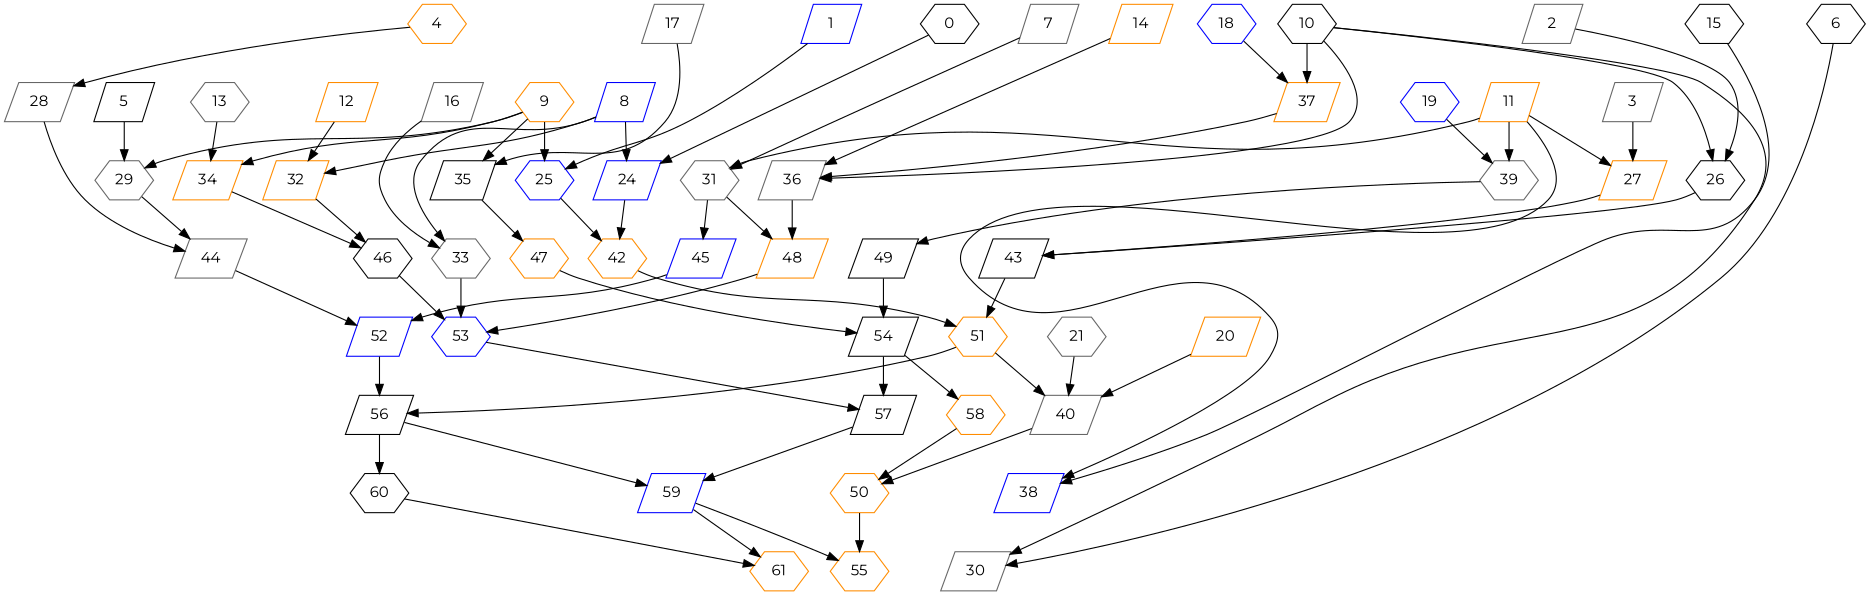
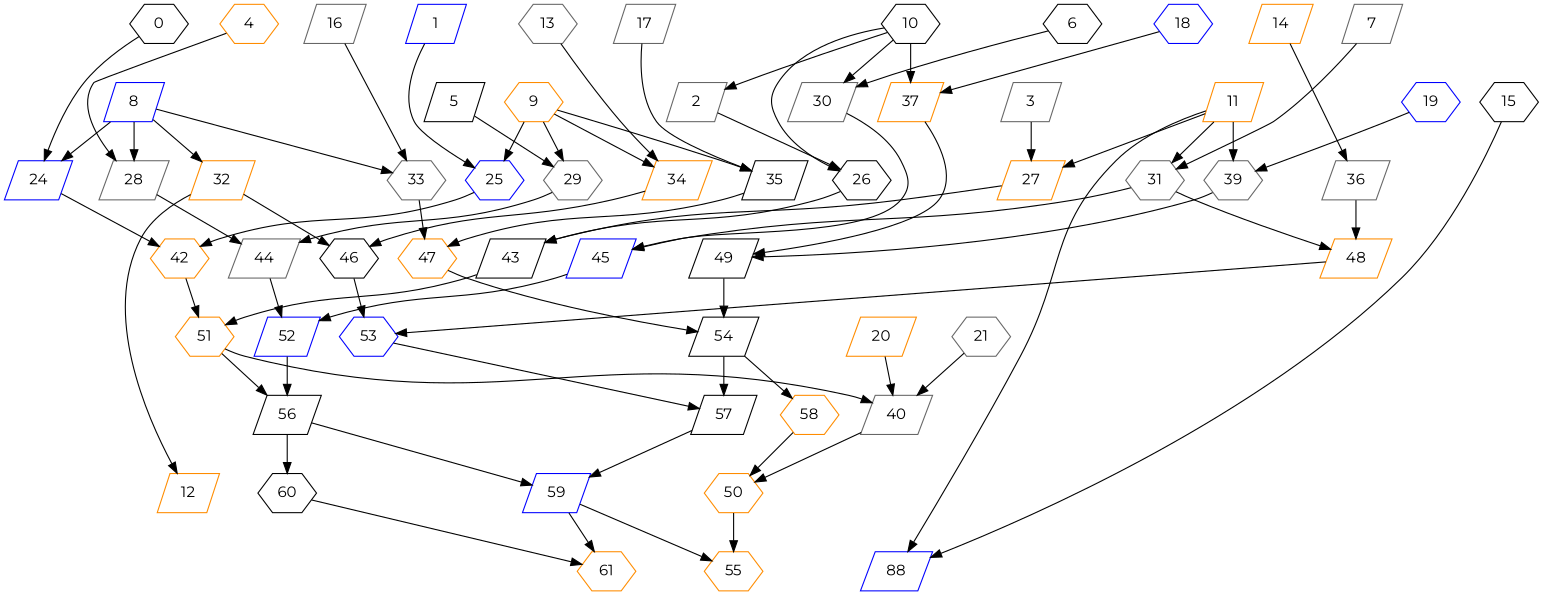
edge "12" -> "32": reversed
edge "8" -> "28": added
edge "37" -> "36": now "37" -> "49"
edge "10" -> "36": now "10" -> "2"
edge "30" -> "45": added
edge "33" -> "53": now "33" -> "47"
node "38": label "38" -> "88"
